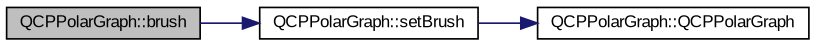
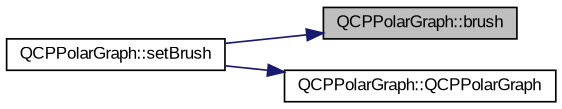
edge "QCPPolarGraph::brush" -> "QCPPolarGraph::setBrush": reversed
